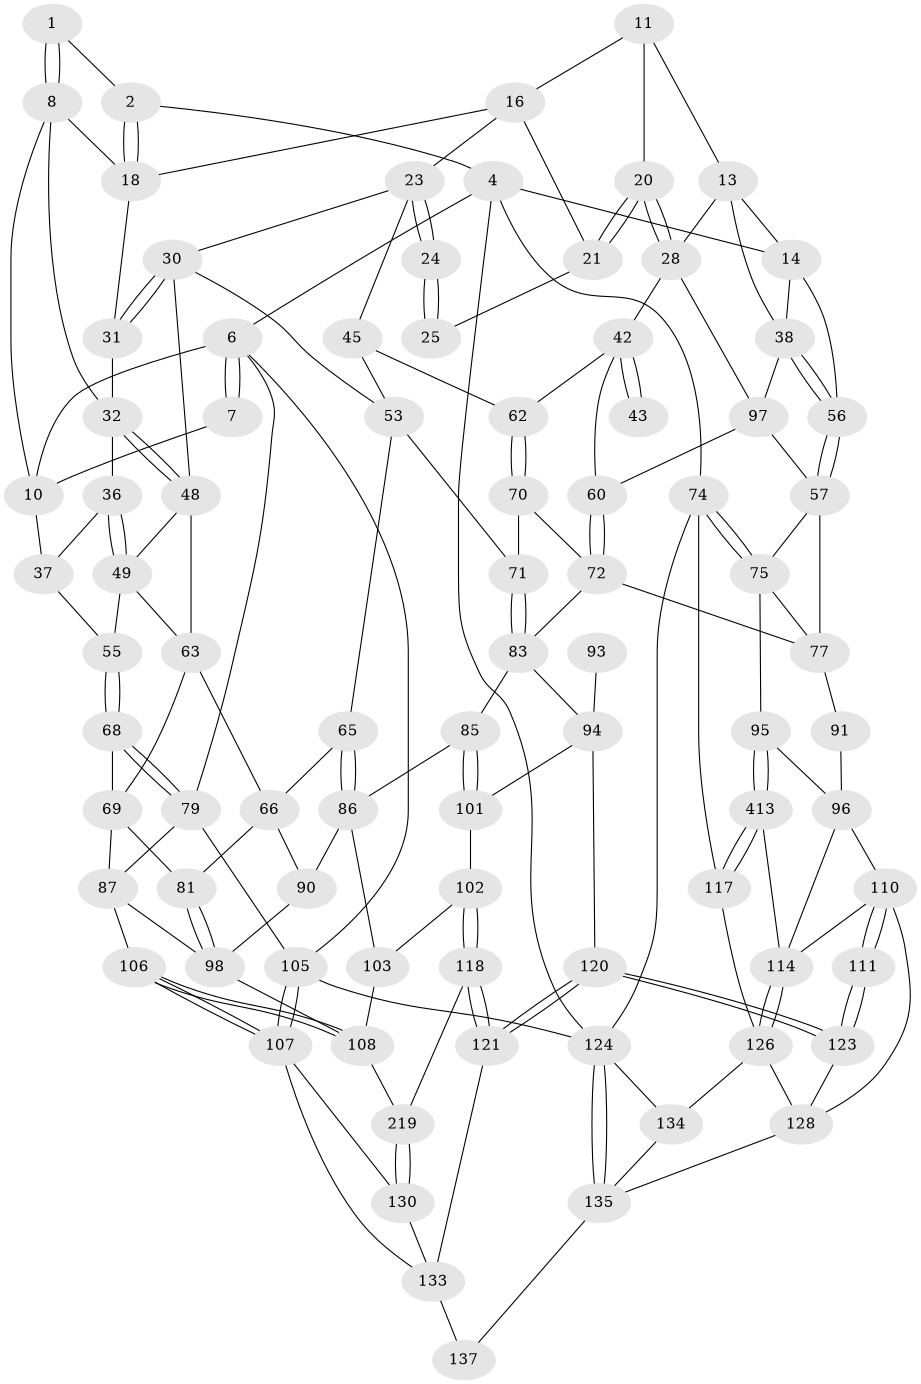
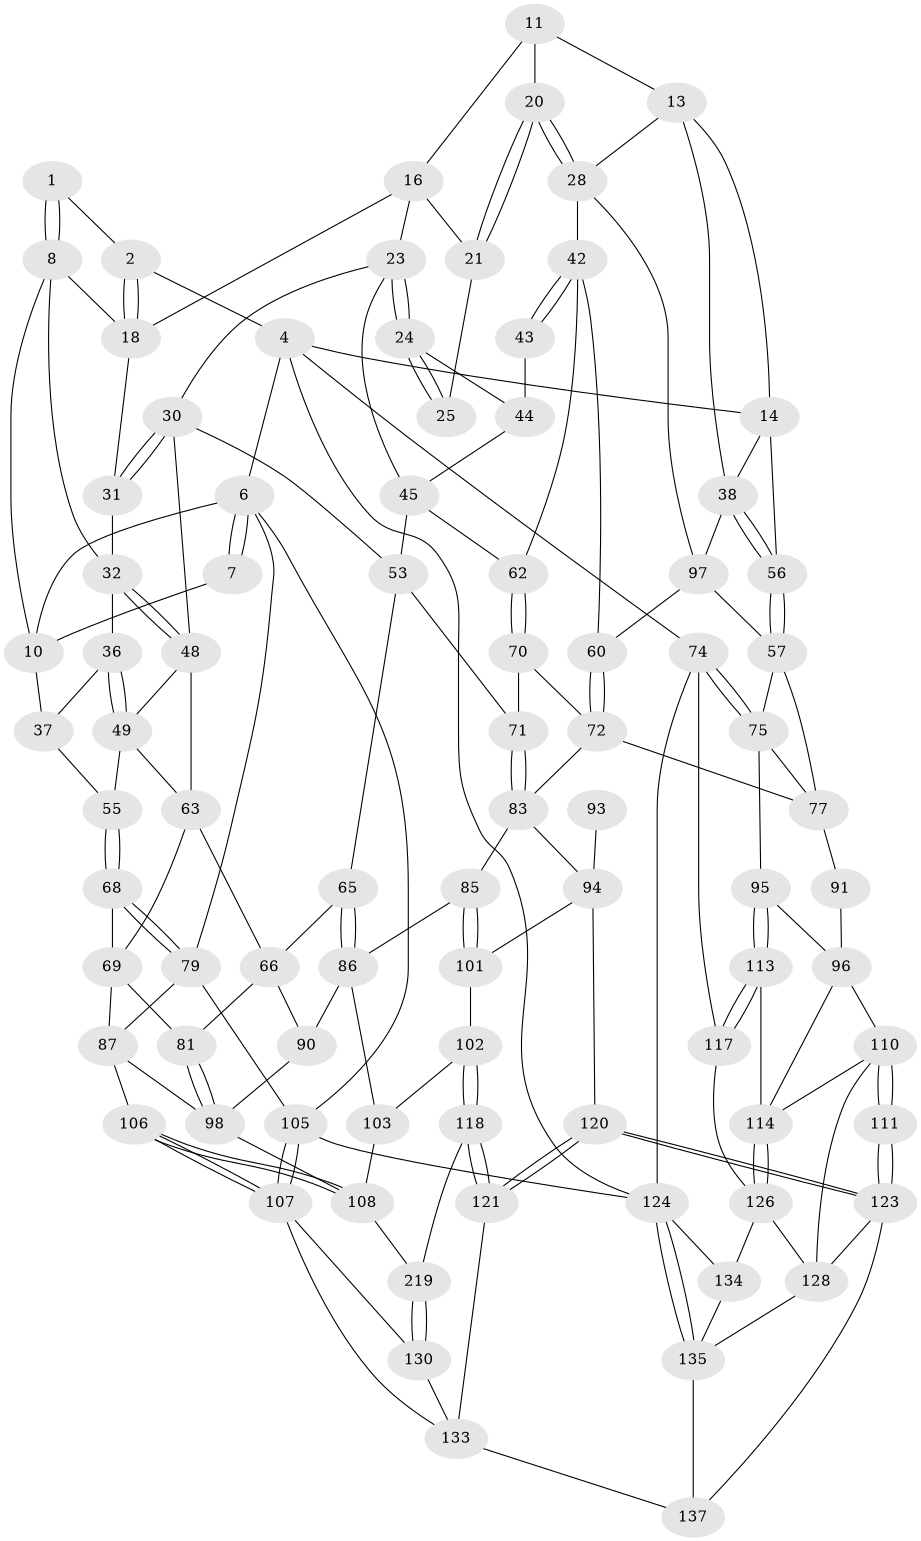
node "44": added
node "413": label "413" -> "113"
edge "123" -- "137": added
